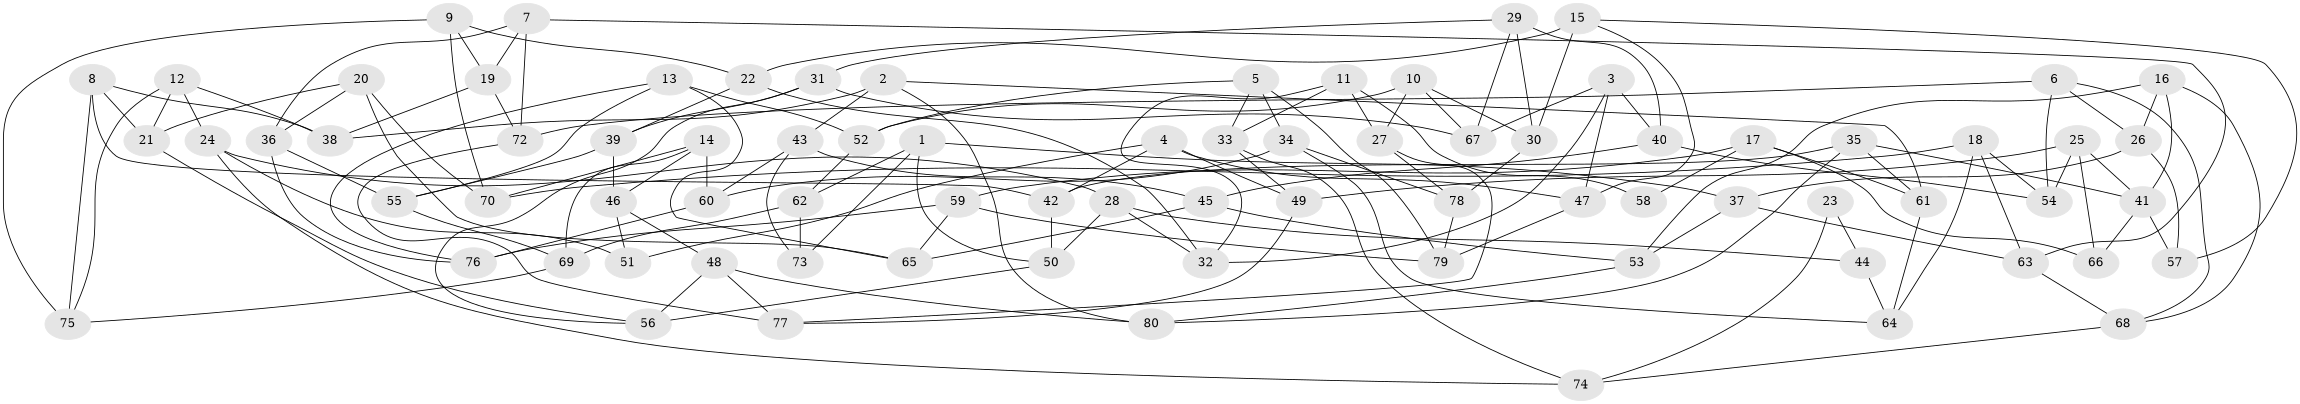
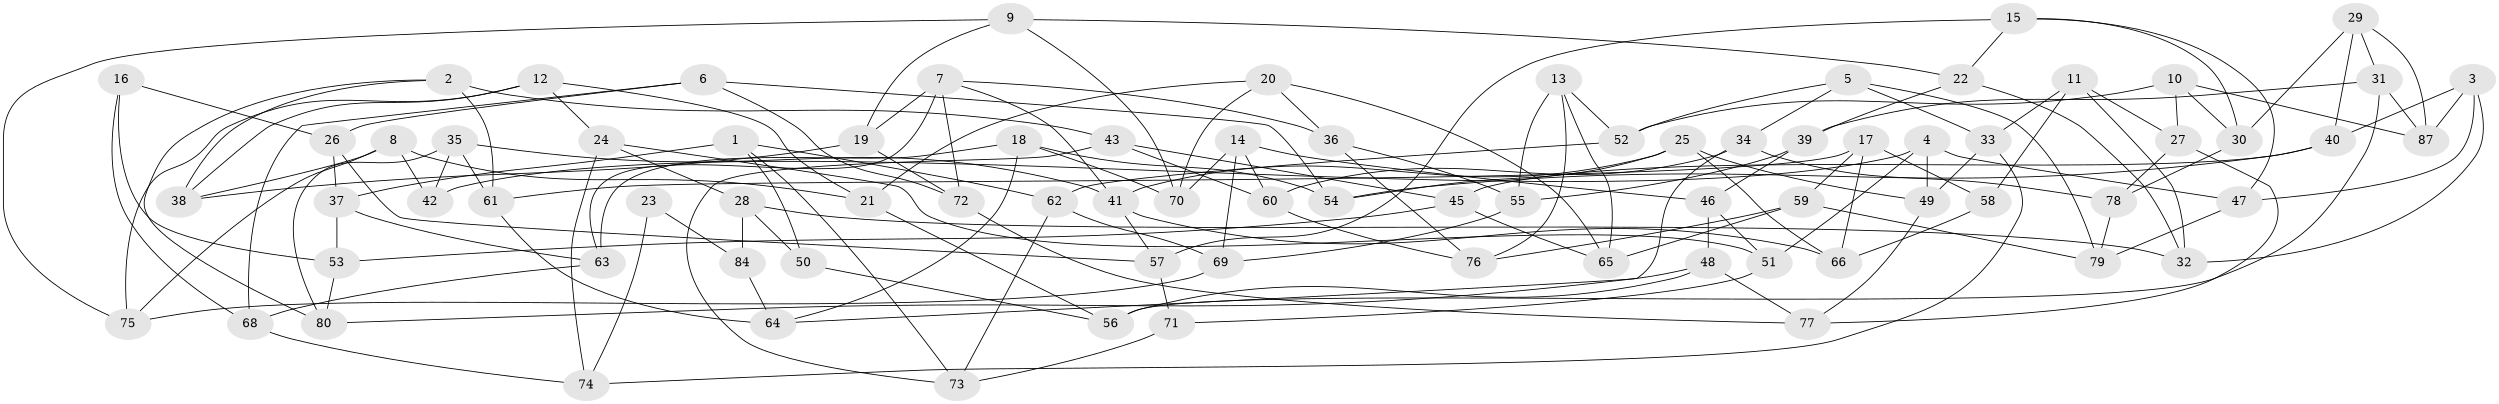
node "67": label "67" -> "87"
edge "16" -- "41": now "7" -- "41"
edge "42" -- "50": removed
edge "58" -- "66": added
node "44": label "44" -> "84"
node "71": added
